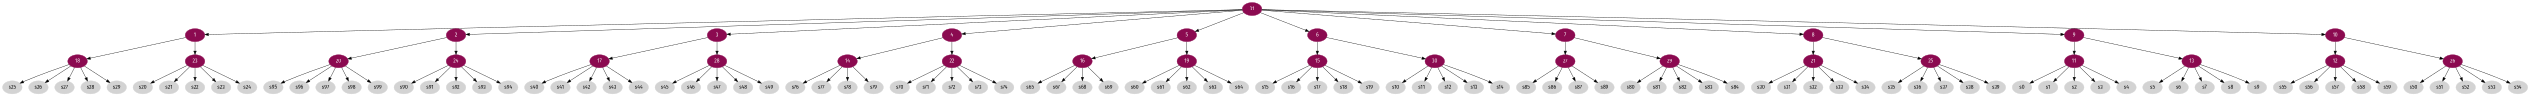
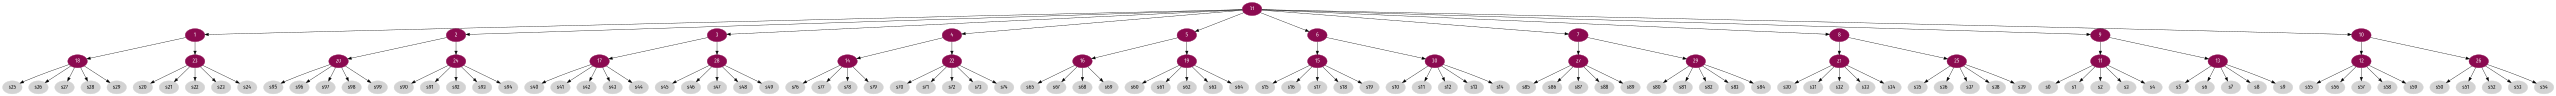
node "s88": added
